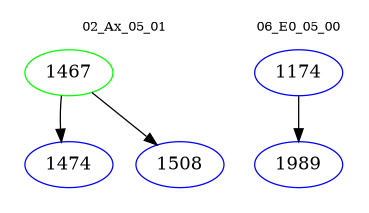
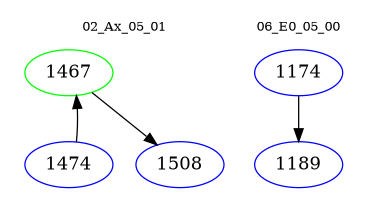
edge "1467" -> "1474": reversed
node "1989": label "1989" -> "1189"
